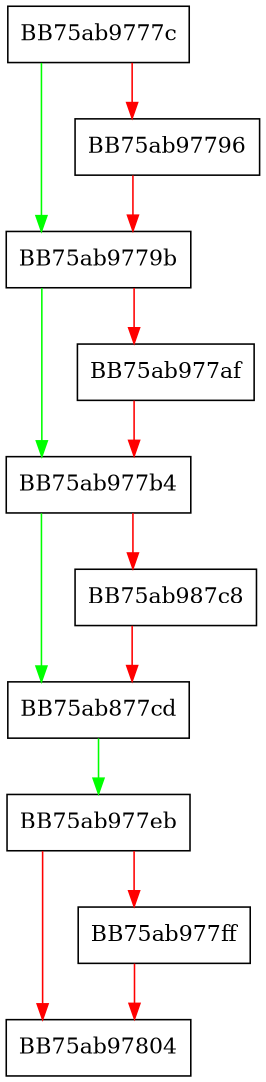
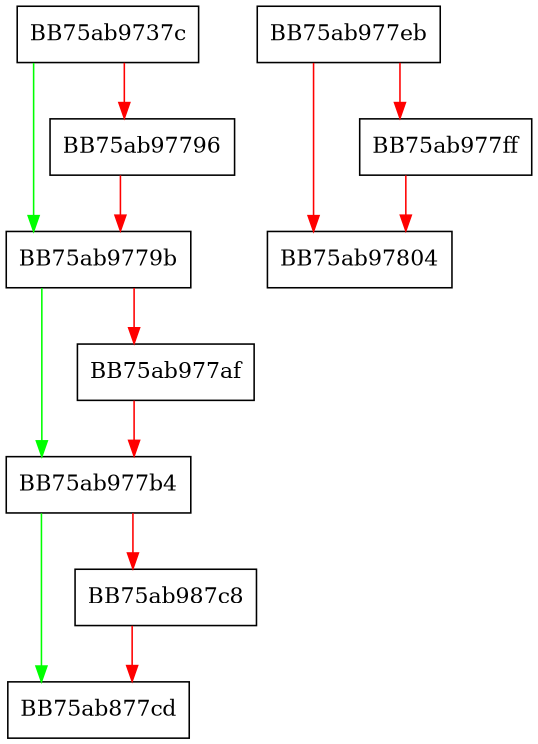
node "BB75ab9777c": label "BB75ab9777c" -> "BB75ab9737c"
edge "BB75ab877cd" -> "BB75ab977eb": removed
